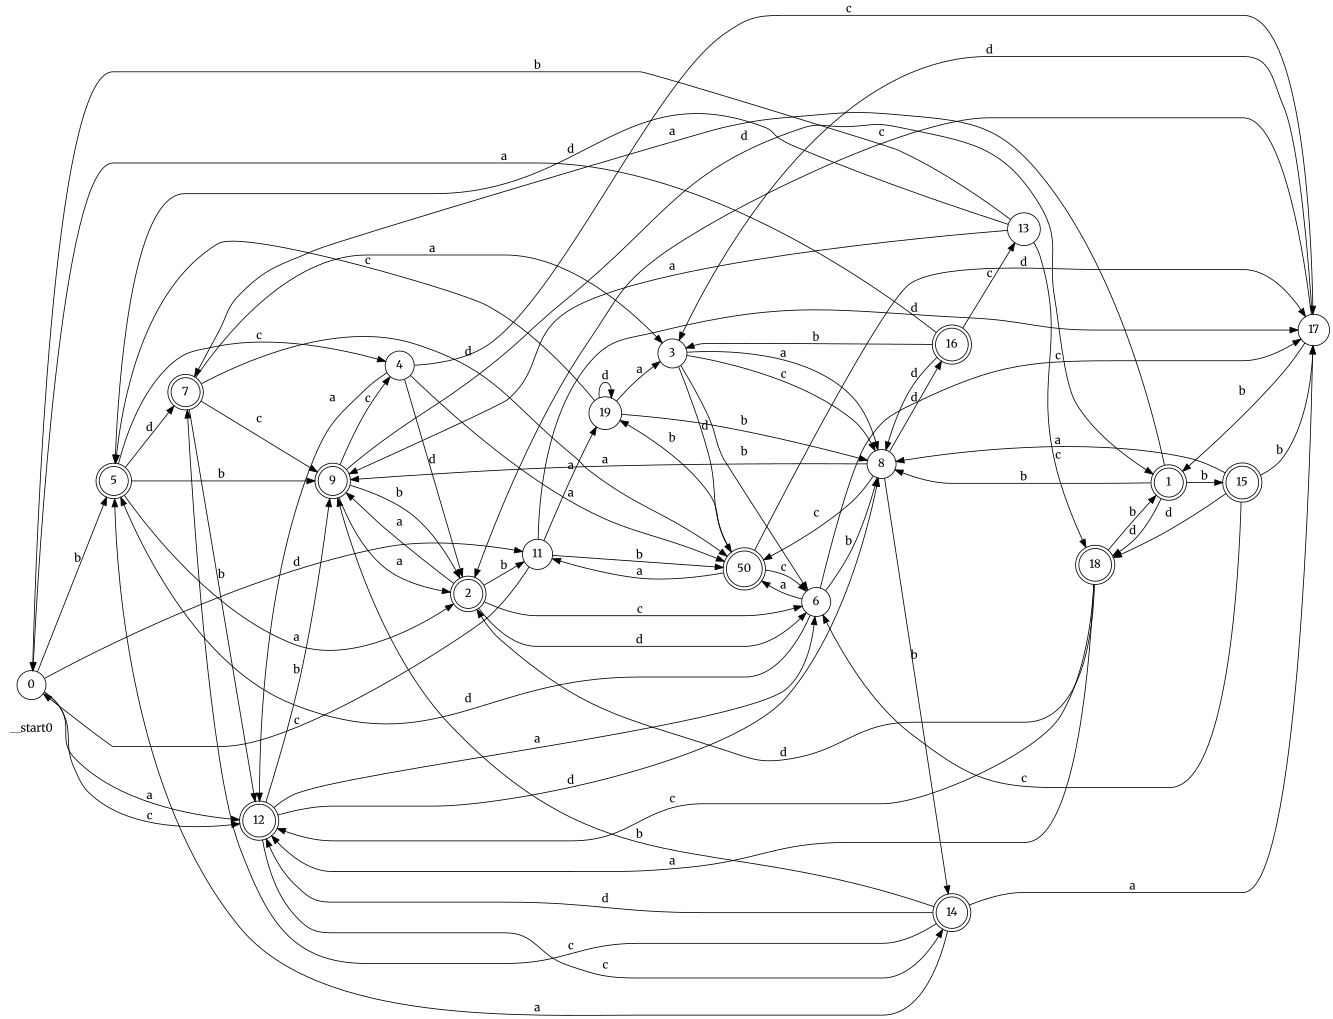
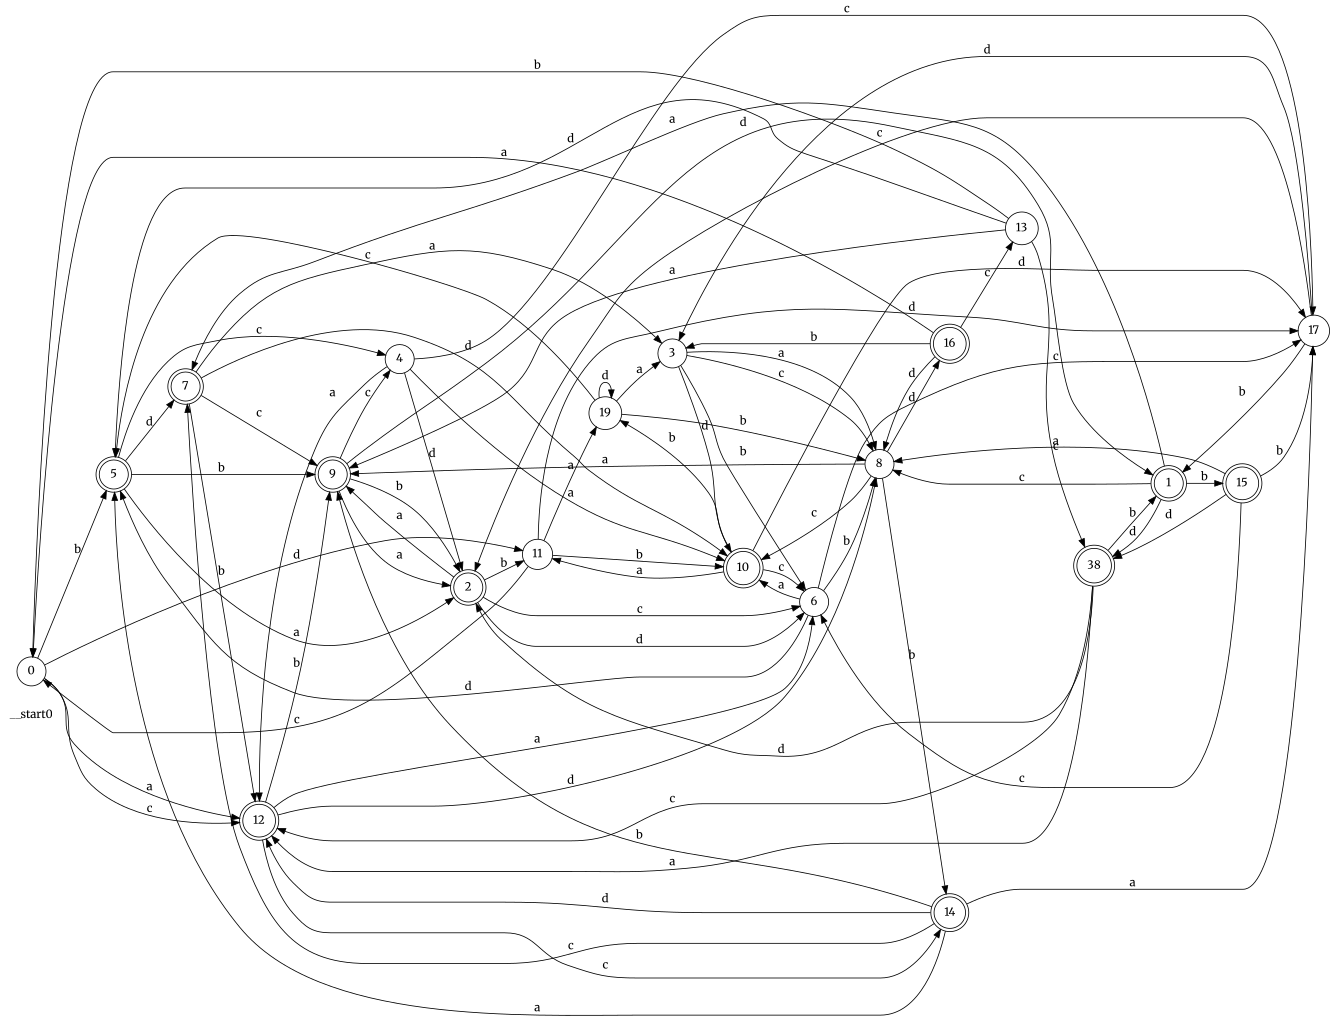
edge "1" -> "8": label "b" -> "c"
node "18": label "18" -> "38"
node "50": label "50" -> "10"
